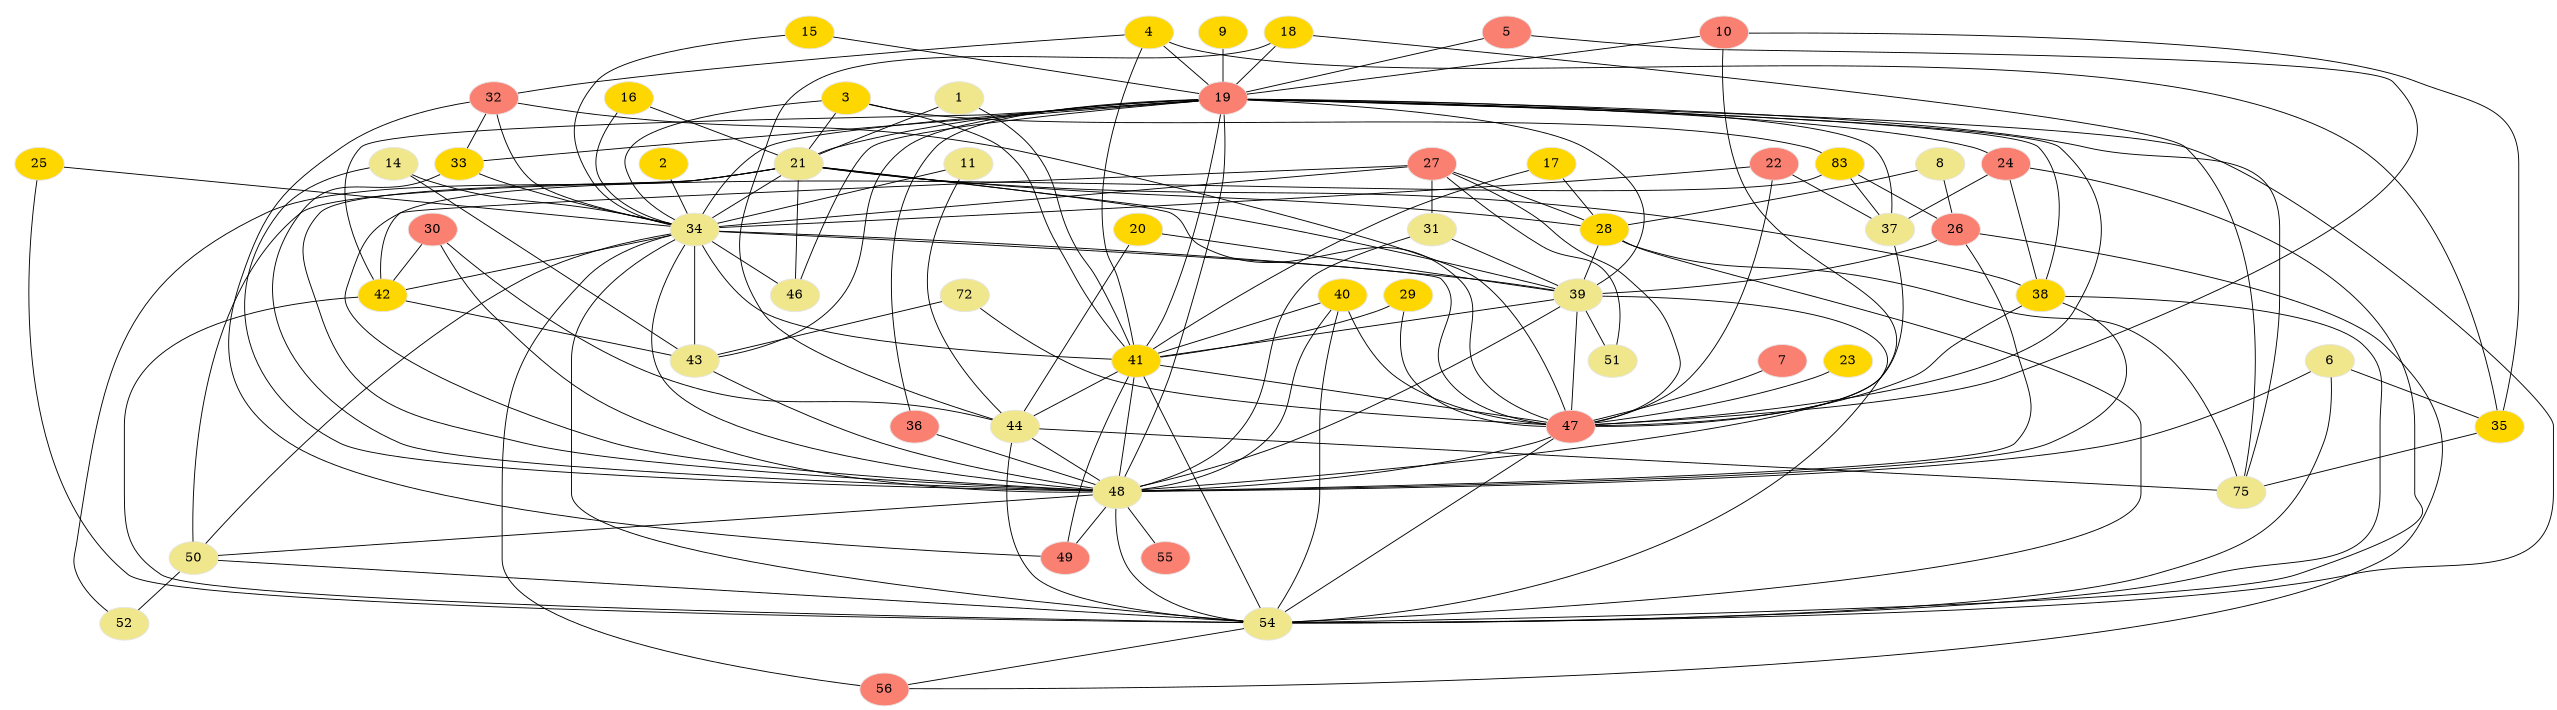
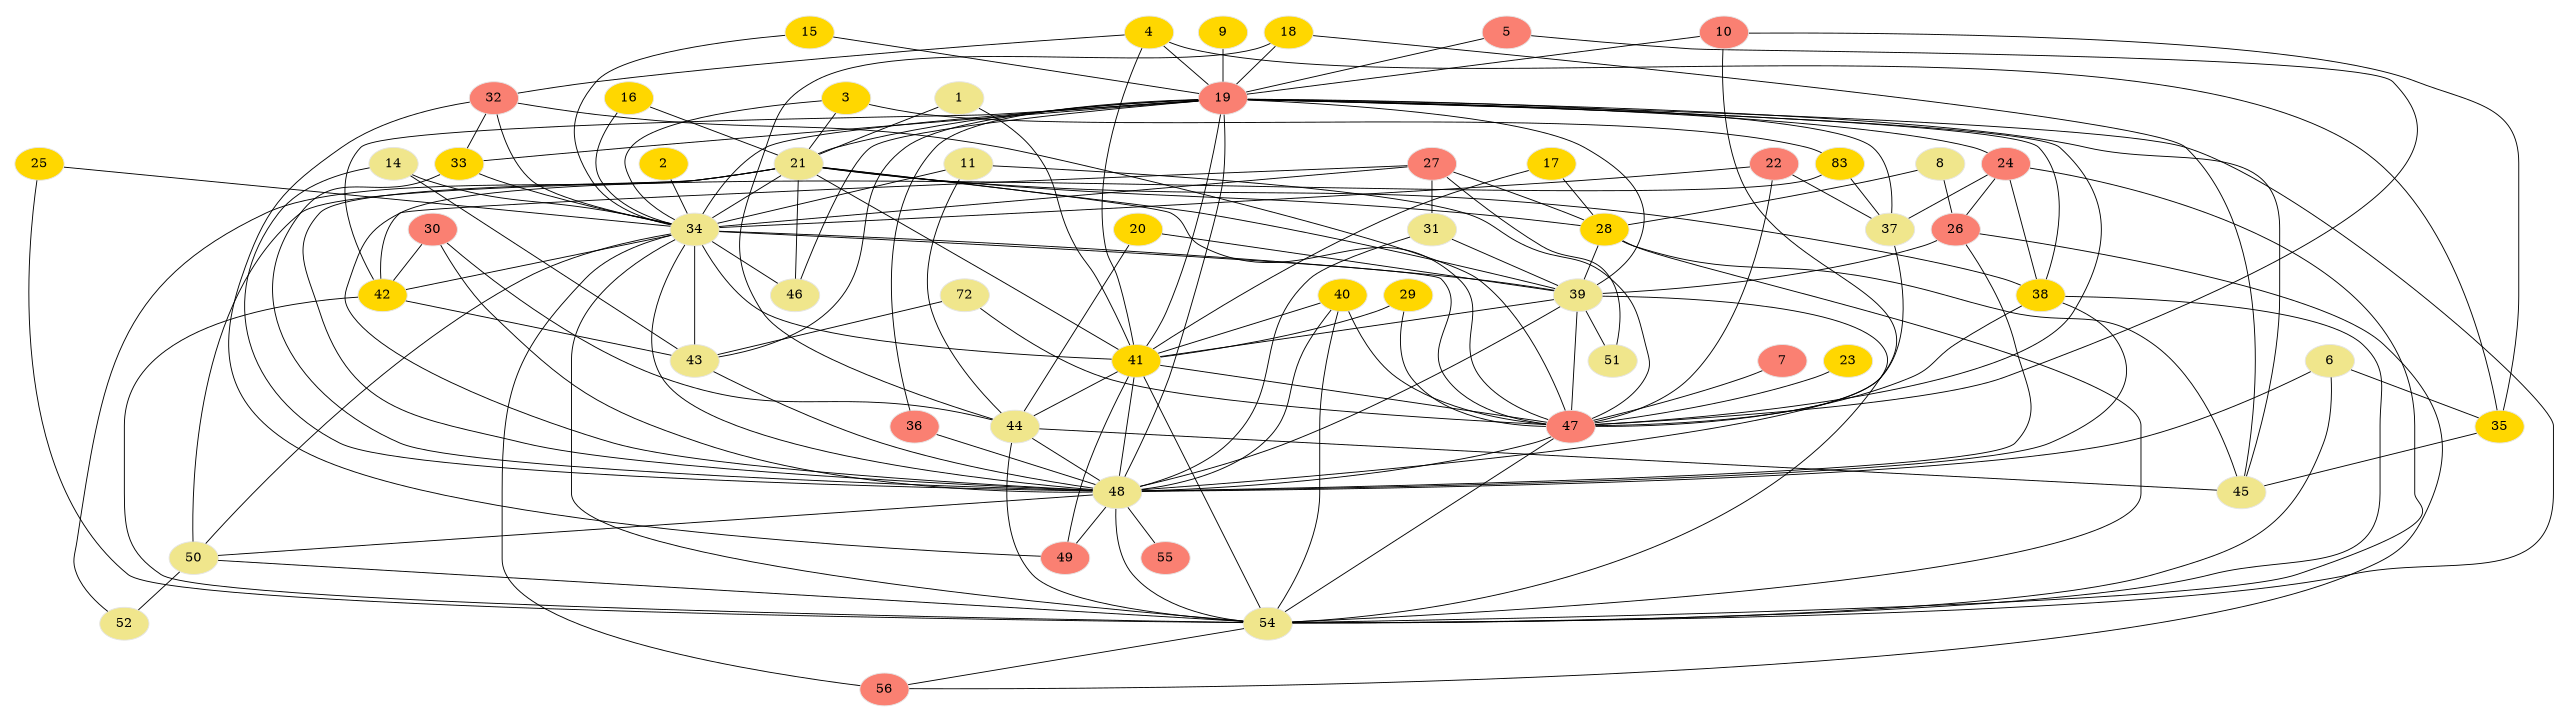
edge "3" -- "41": now "21" -- "41"
edge "83" -- "26": now "24" -- "26"
edge "27" -- "47": now "11" -- "47"
node "75": label "75" -> "45"
